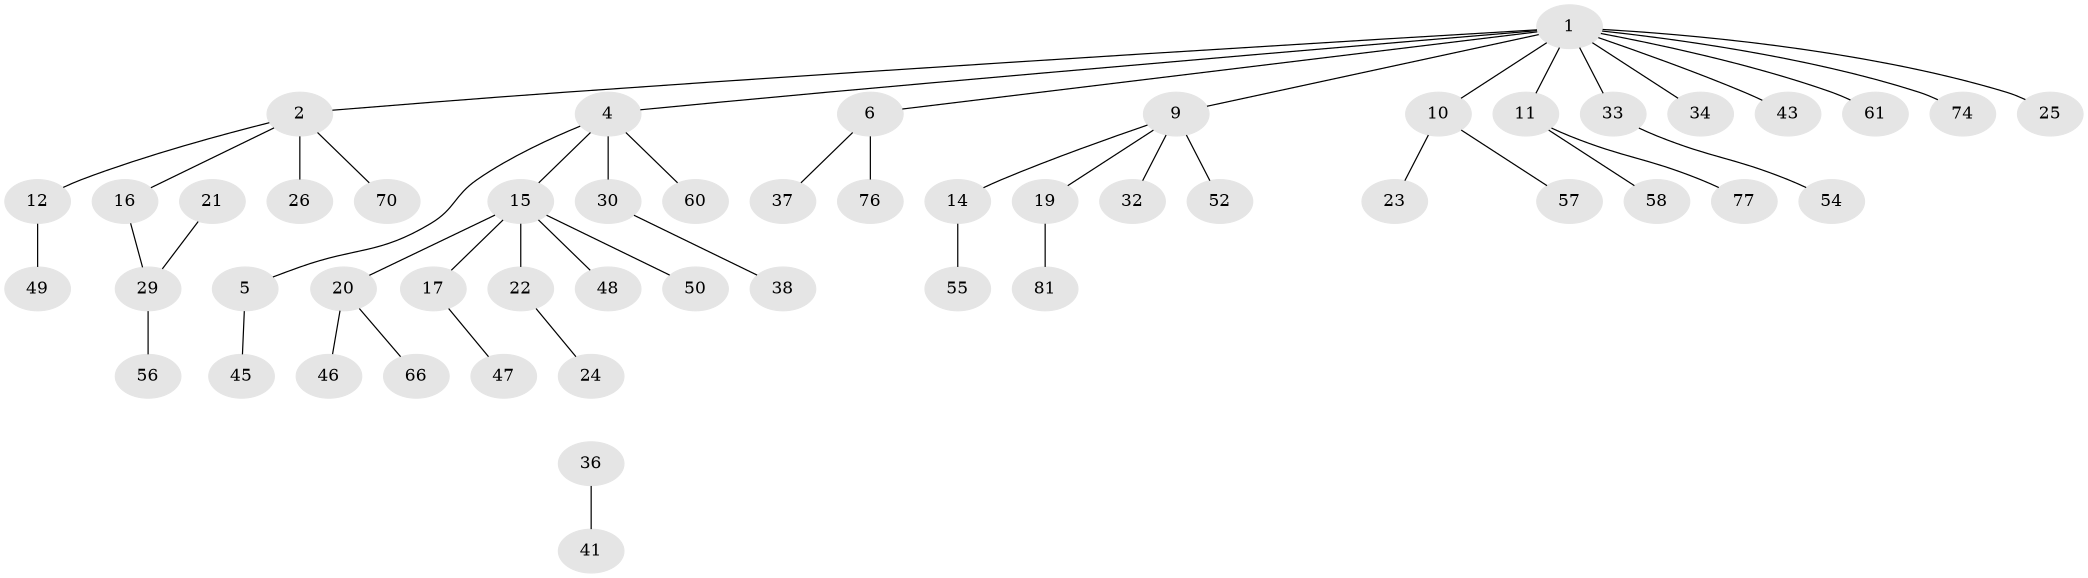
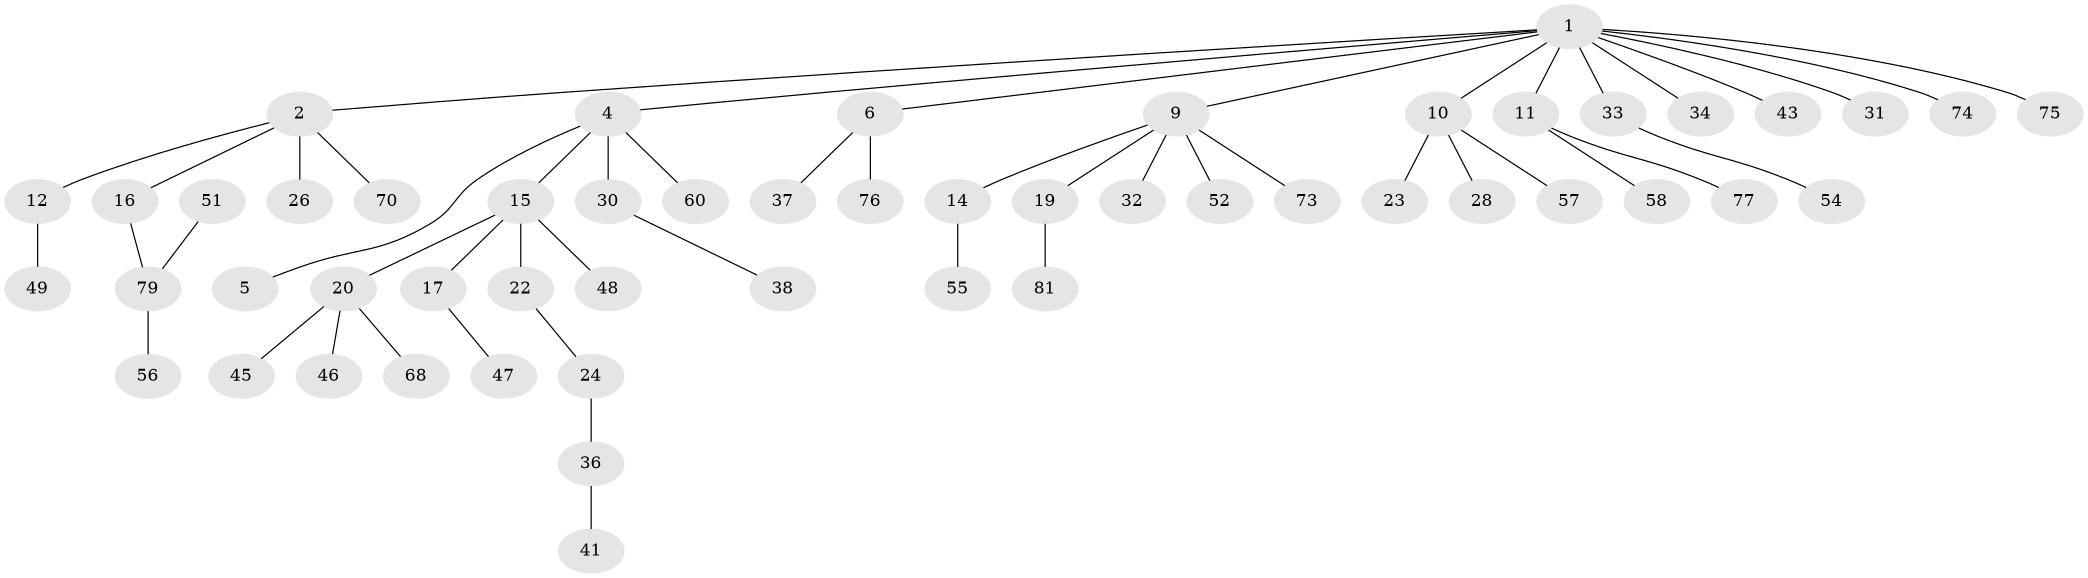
node "61": label "61" -> "31"
node "25": label "25" -> "75"
node "21": label "21" -> "51"
node "73": added
node "28": added
node "29": label "29" -> "79"
node "50": removed
edge "5" -- "45": now "20" -- "45"
node "66": label "66" -> "68"
edge "24" -- "36": added
